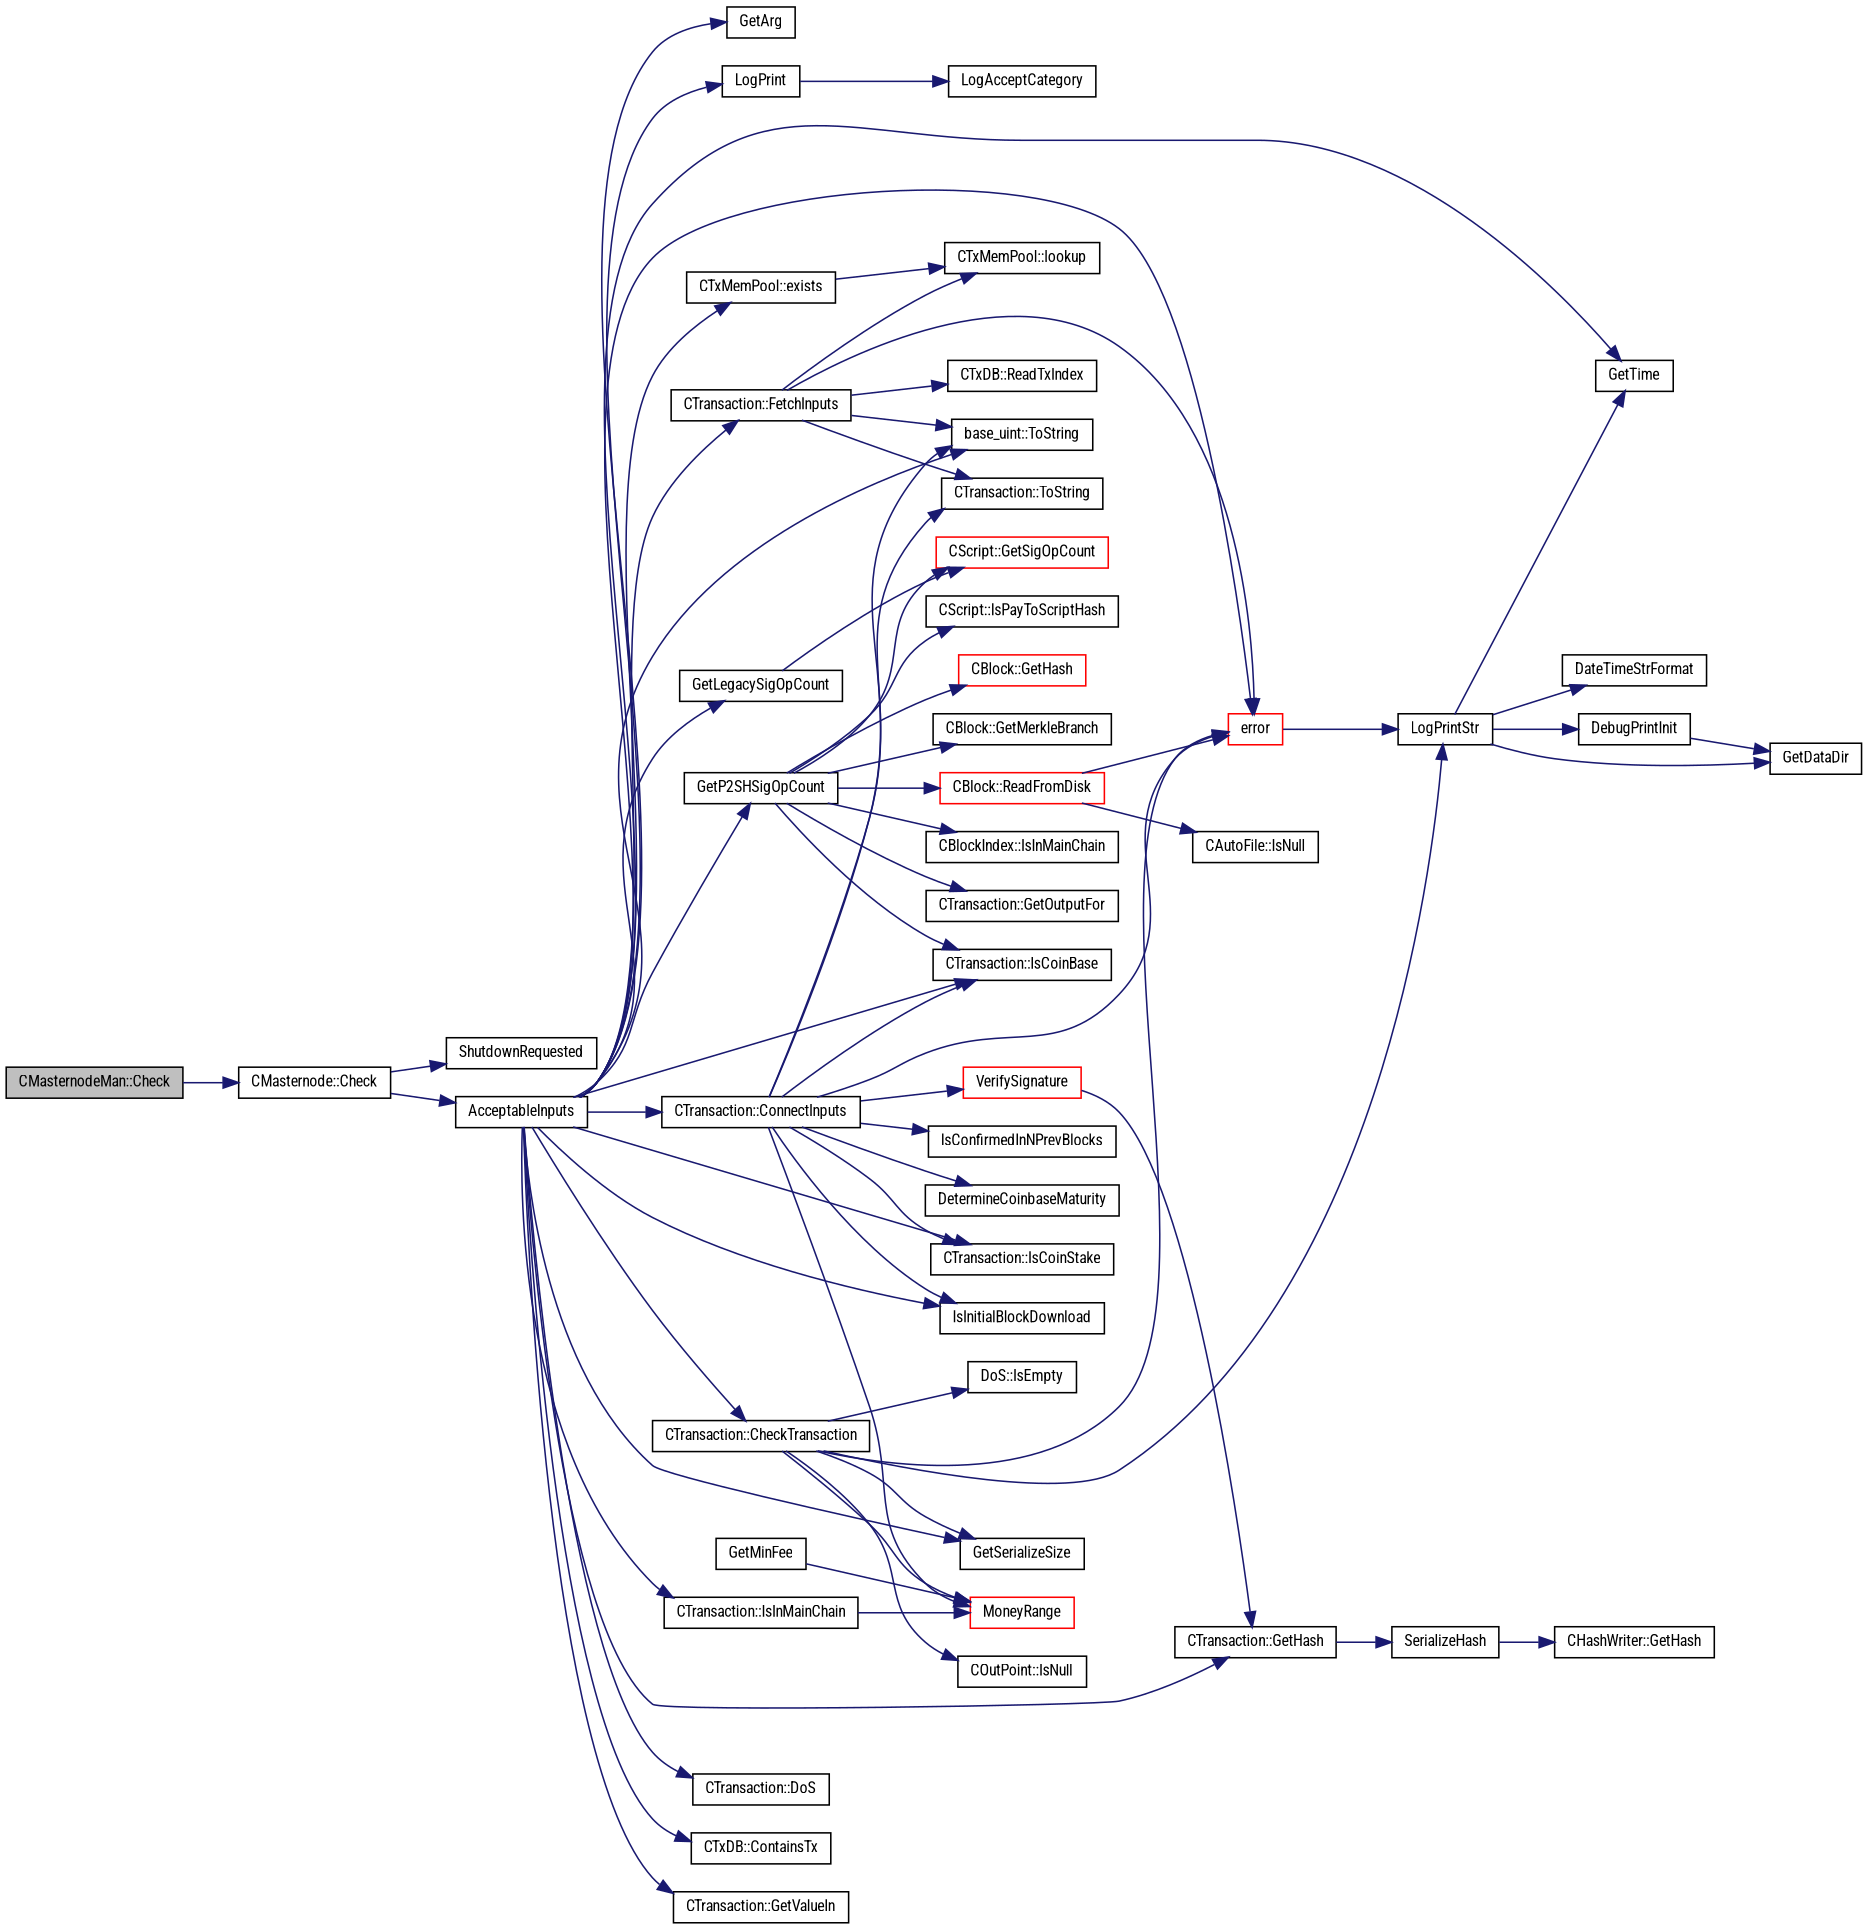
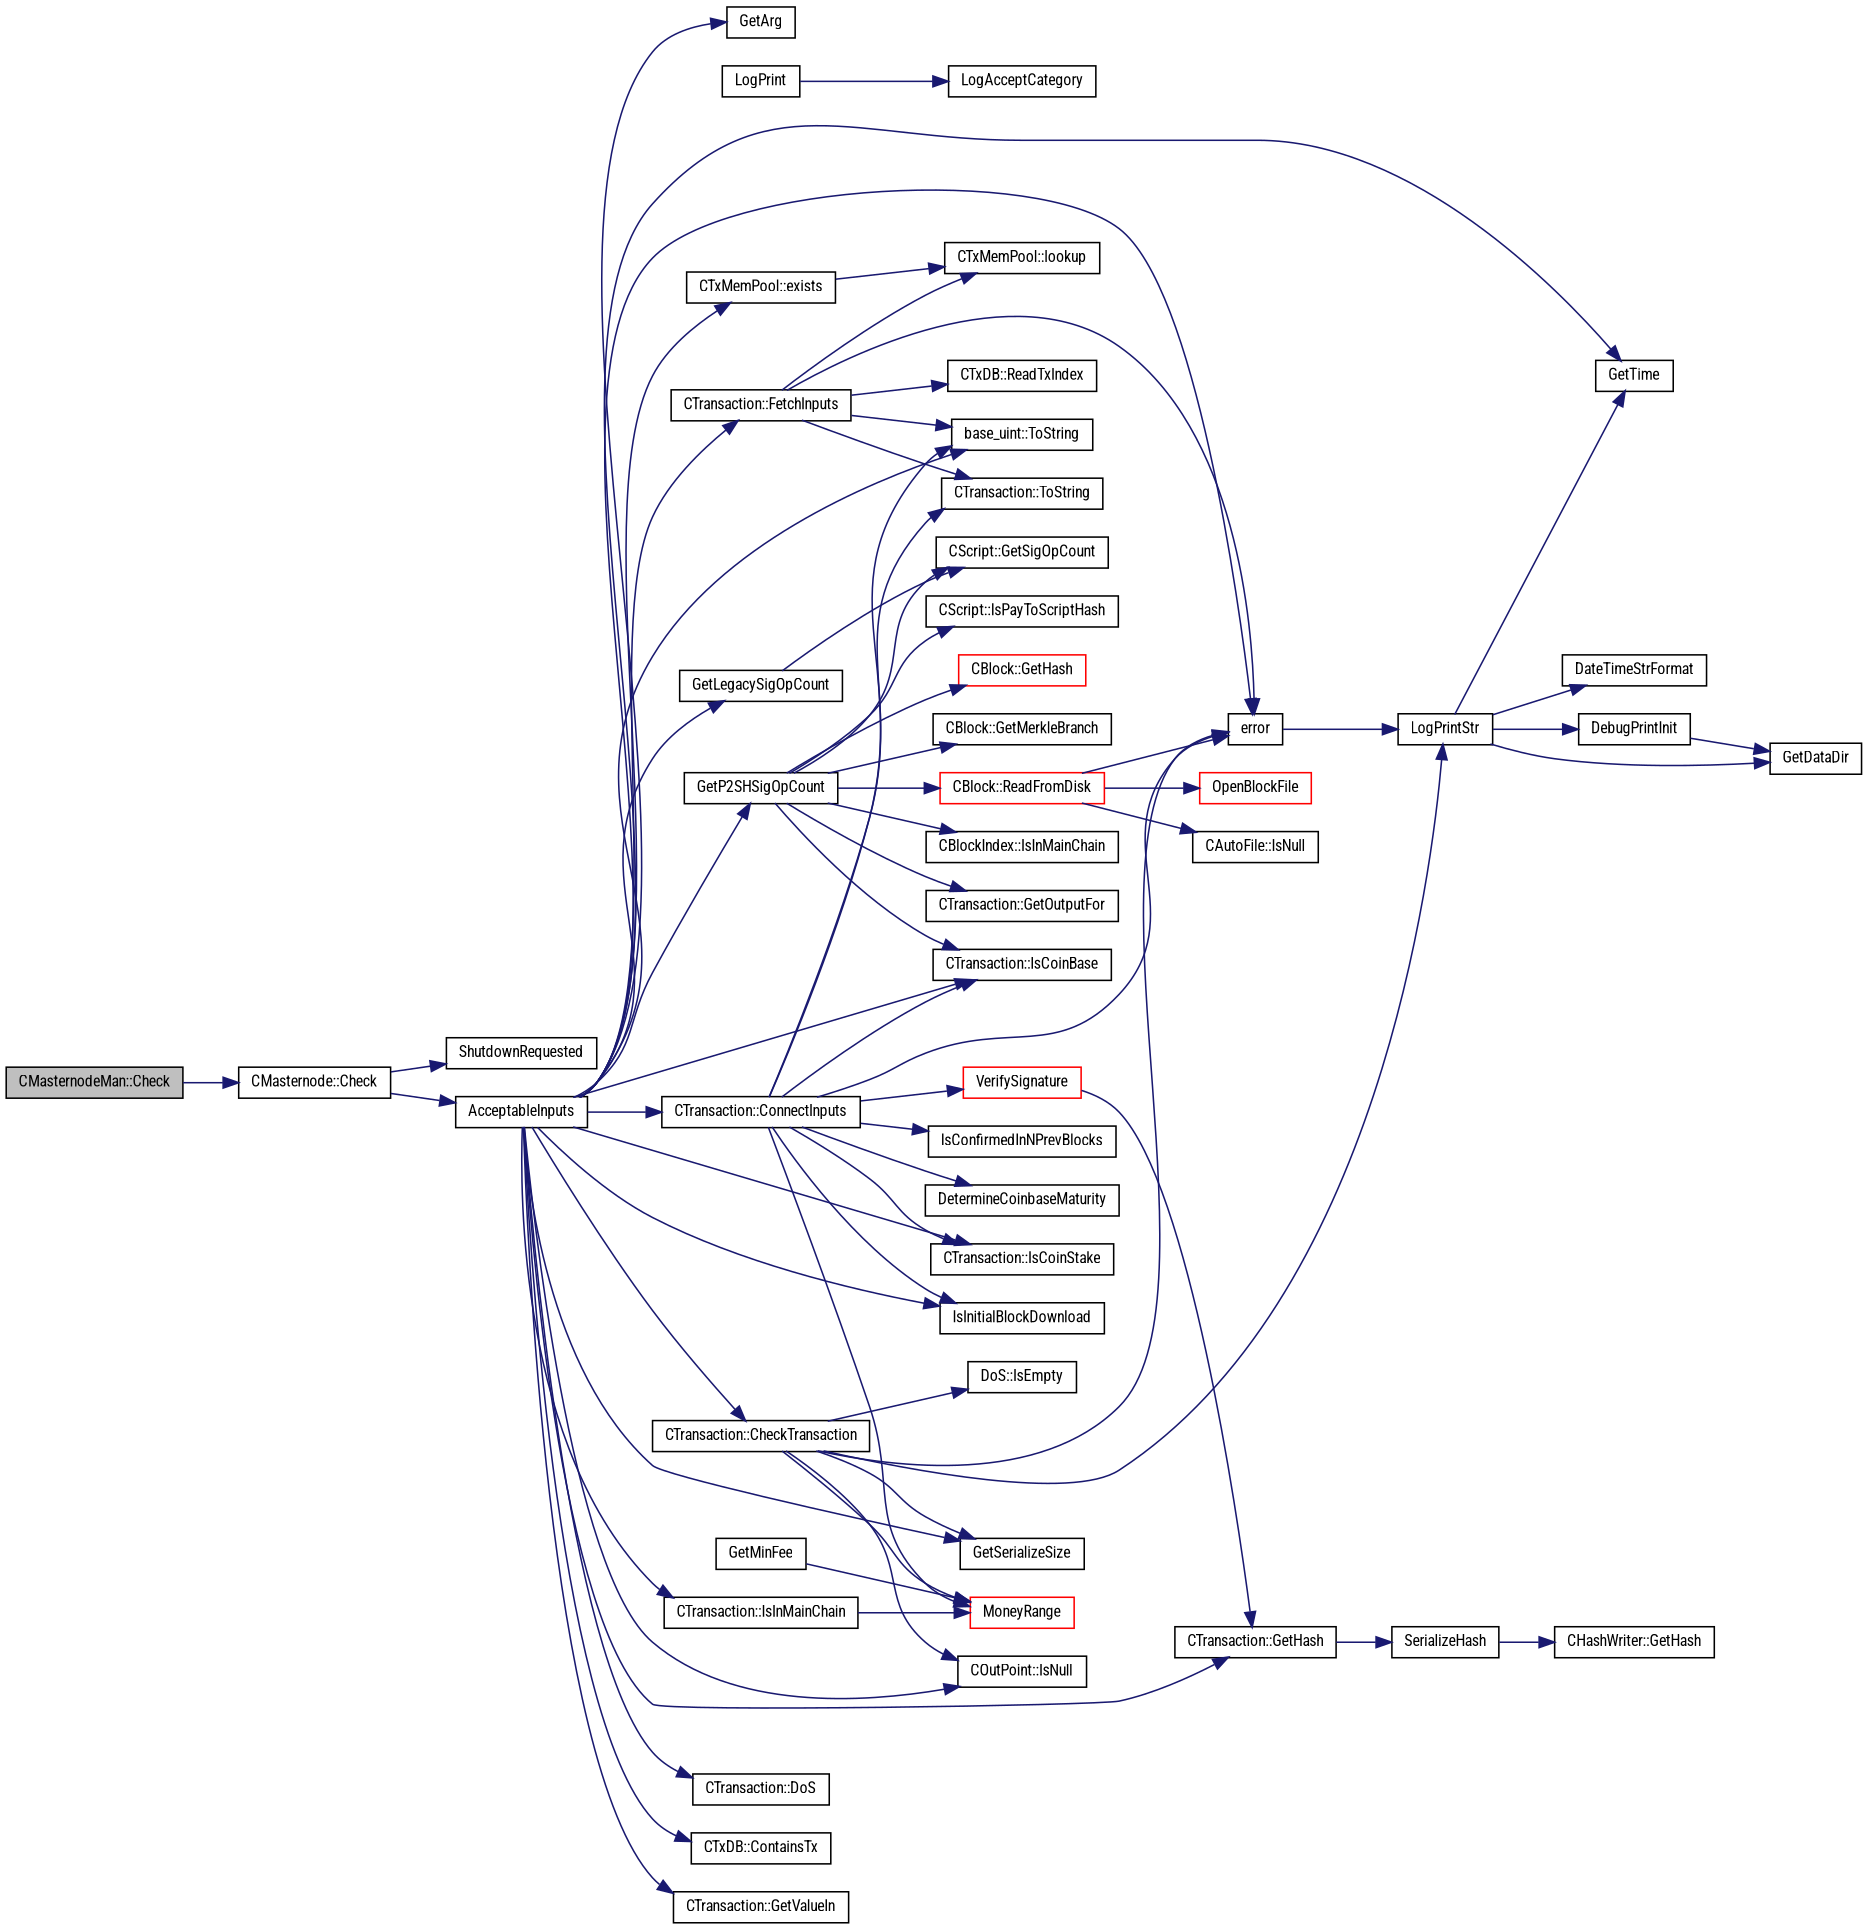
node "CScript::GetSigOpCount": color red -> black
edge "AcceptableInputs" -> "LogPrint": now "AcceptableInputs" -> "COutPoint::IsNull"
node "error": color red -> black
node "OpenBlockFile": added
